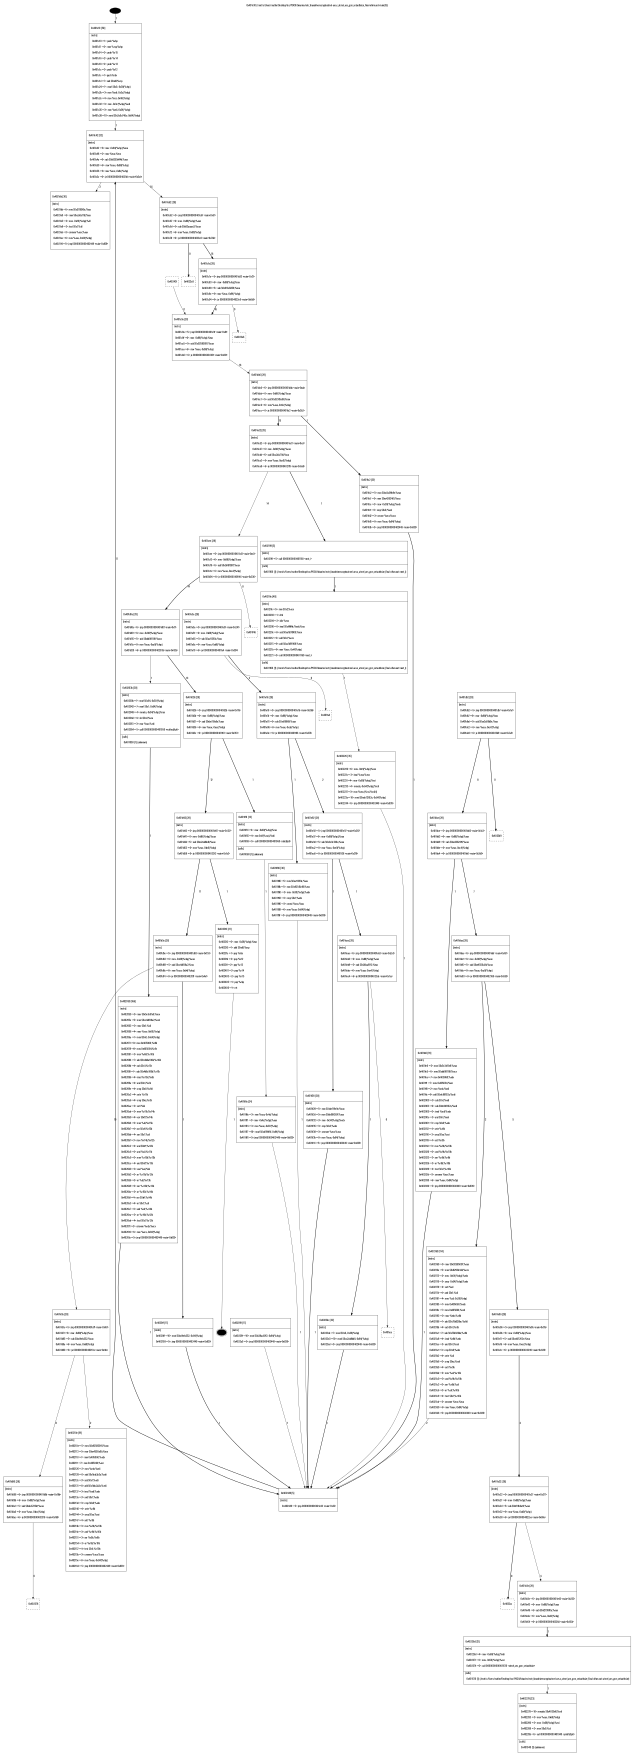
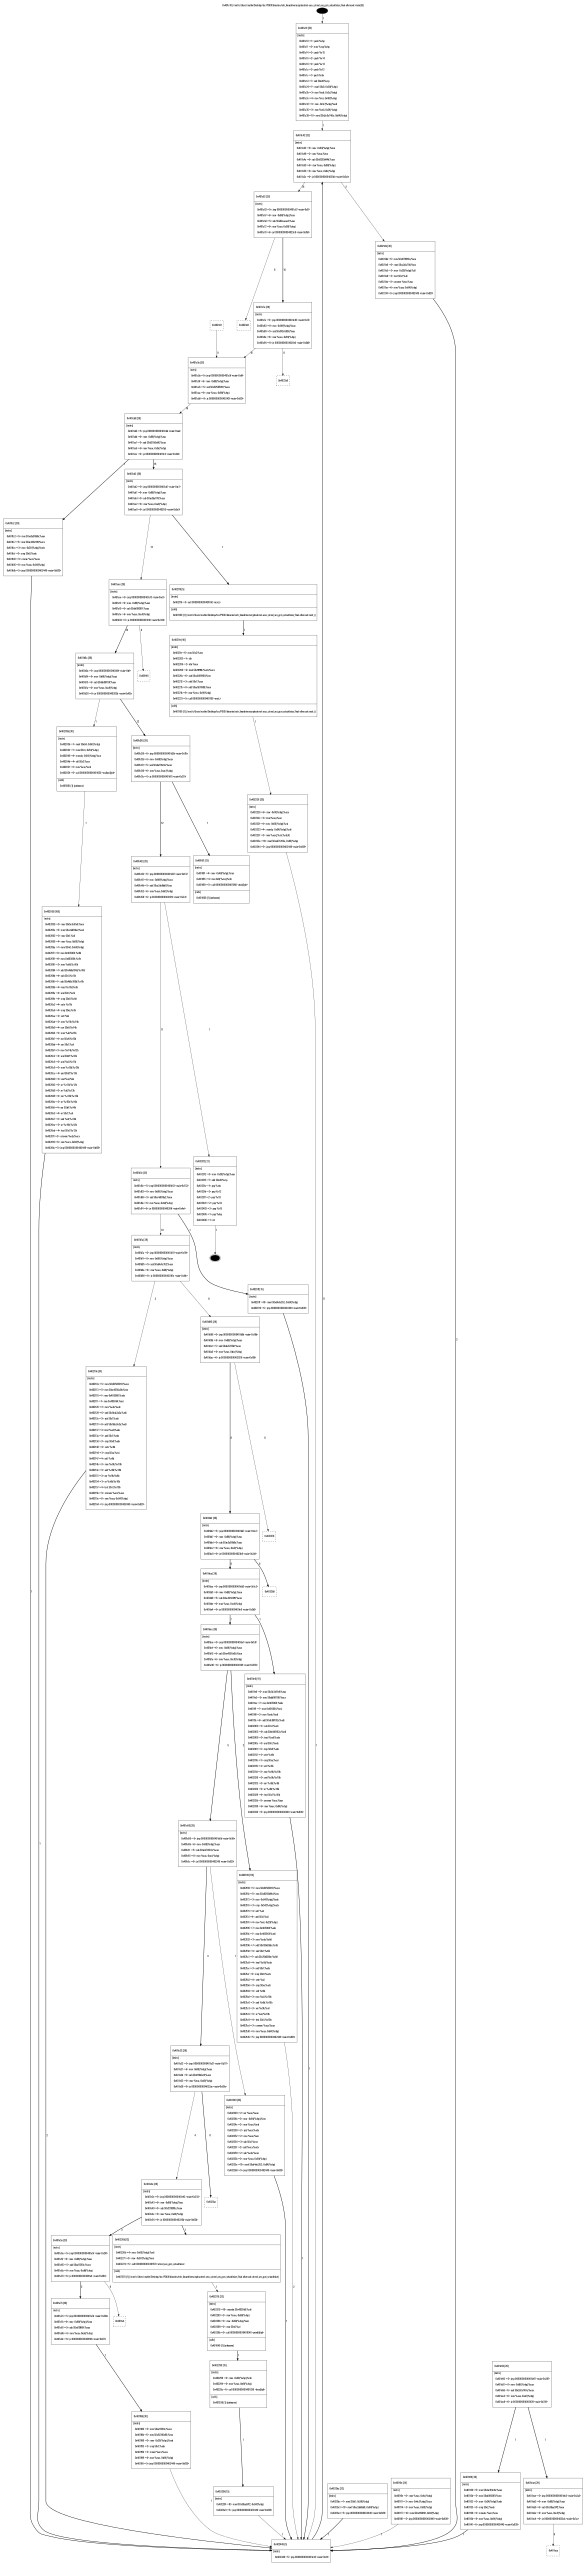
edge "0x401c62 [28]" -> "0x4023c8": style bold -> solid
edge "0x401c7e [28]" -> "0x401c9a [28]": style bold -> solid
edge "0x401e76 [28]" -> "0x401e92 [28]": removed, label "2"
edge "0x40203b [30]" -> "0x402059 [166]": style bold -> solid
edge "0x401d42 [28]" -> "0x4023f2 [21]": style bold -> solid
edge "0x401d42 [28]" -> "0x401d5e [28]": style bold -> solid
edge "0x401f61 [13]" -> "0x401f6e [24]": removed, label "1"
edge "0x401eae [28]" -> "0x4023dc [22]": removed, label "1"
edge "0x401d96 [28]" -> "0x401db2 [28]": added, label "8"
edge "0x4021db [30]" -> "0x402449 [5]": added, label "2"
edge "0x40210e [91]" -> "0x402449 [5]": added, label "2"
node "0x402249 [36]": added
edge "0x401e3e [28]" -> "0x401e5a [28]": added, label "3"
node "0x402290 [15]": added
